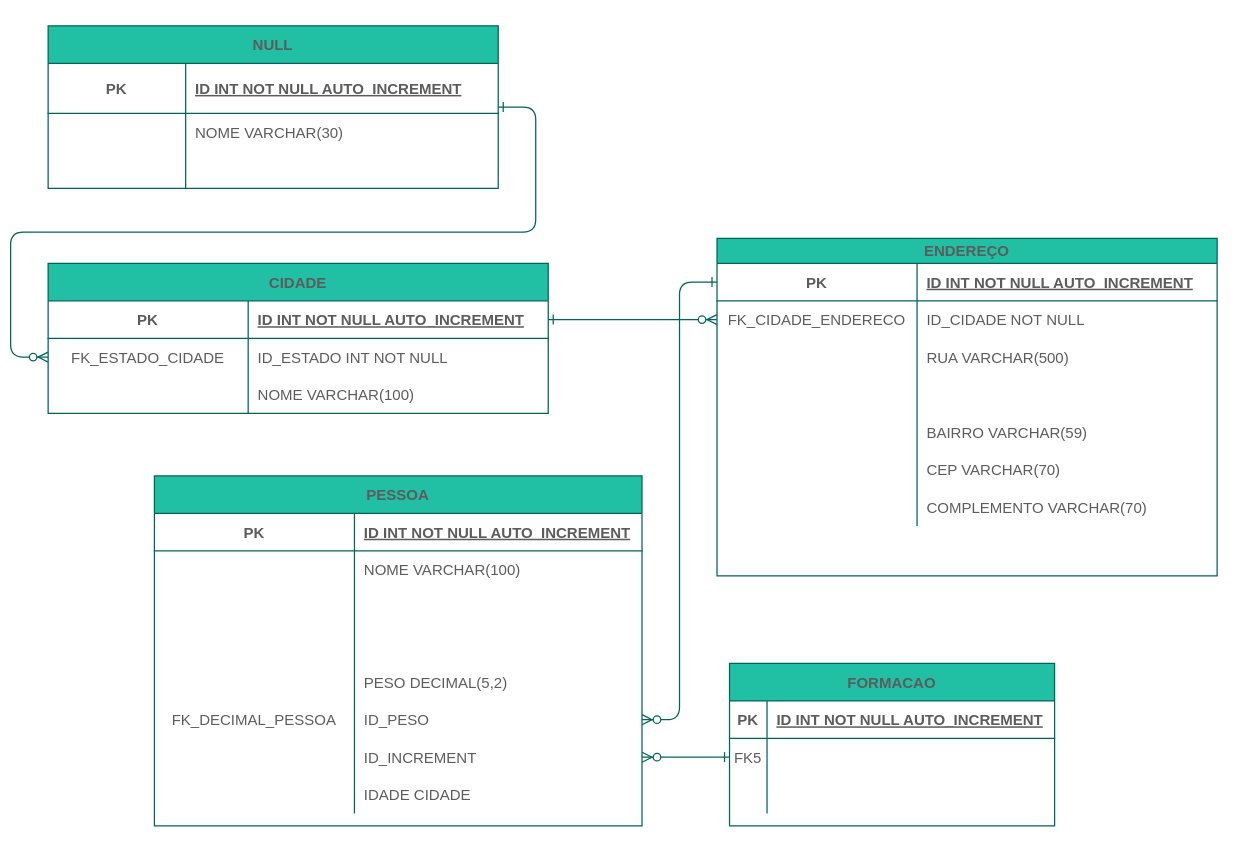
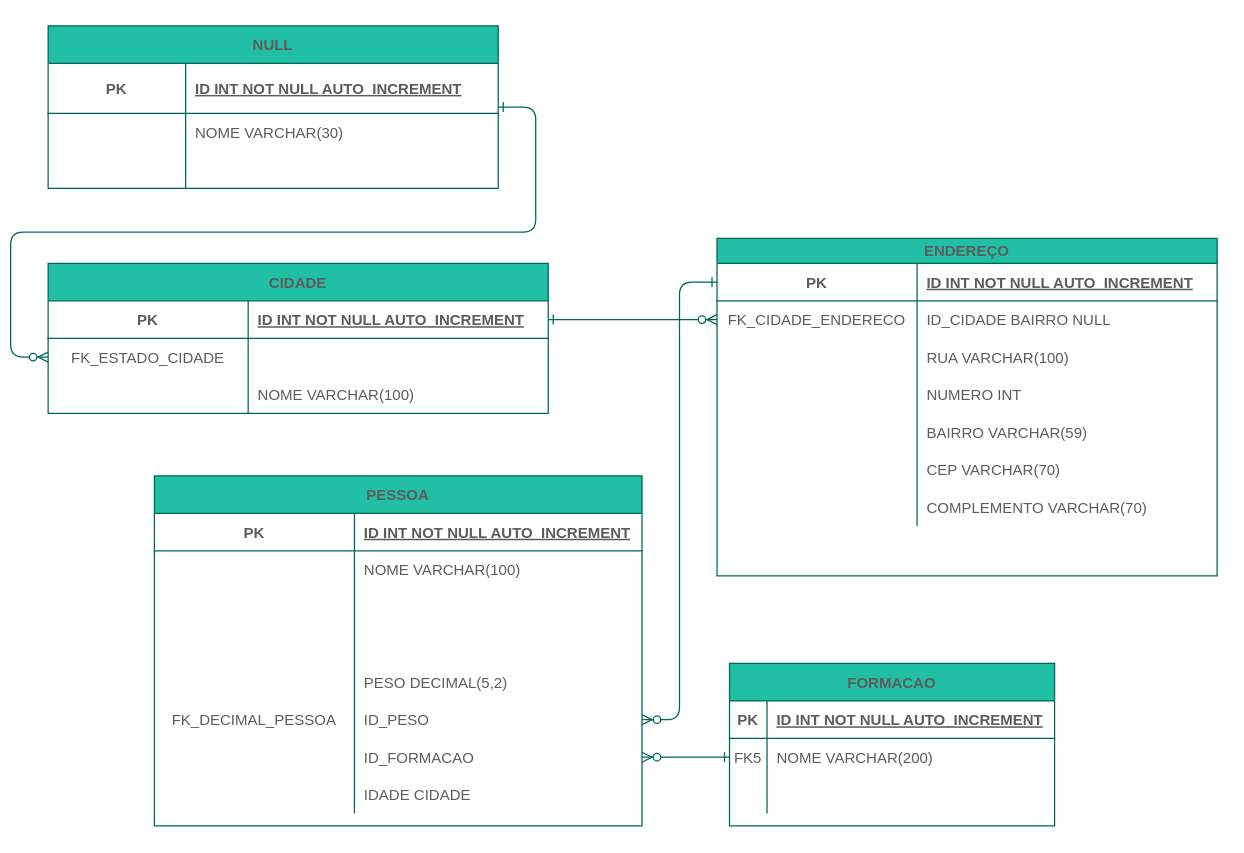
node "ID_CIDADE NOT NULL": label "ID_CIDADE NOT NULL" -> "ID_CIDADE BAIRRO NULL"
node "ID_ESTADO INT NOT NULL": removed
node "RUA VARCHAR(500)": label "RUA VARCHAR(500)" -> "RUA VARCHAR(100)"
node "NUMERO INT": added
node "NOME VARCHAR(200)": added
node "ID_INCREMENT": label "ID_INCREMENT" -> "ID_FORMACAO"
